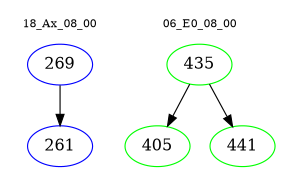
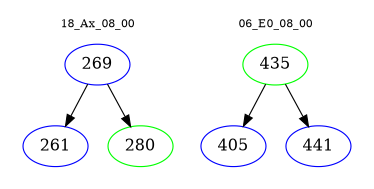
node "280": added
node "405": color green -> blue
node "441": color green -> blue
